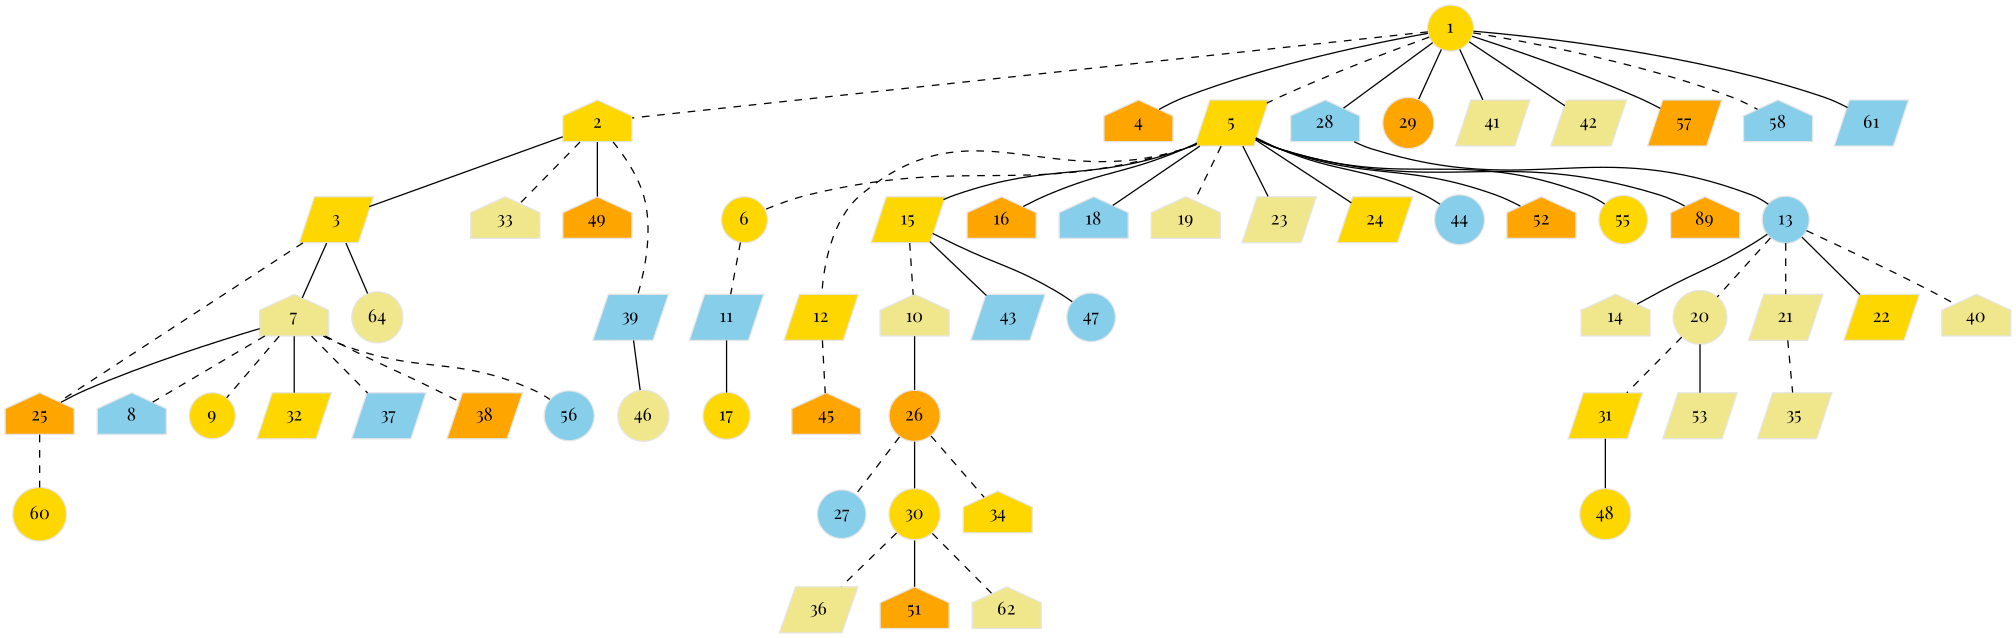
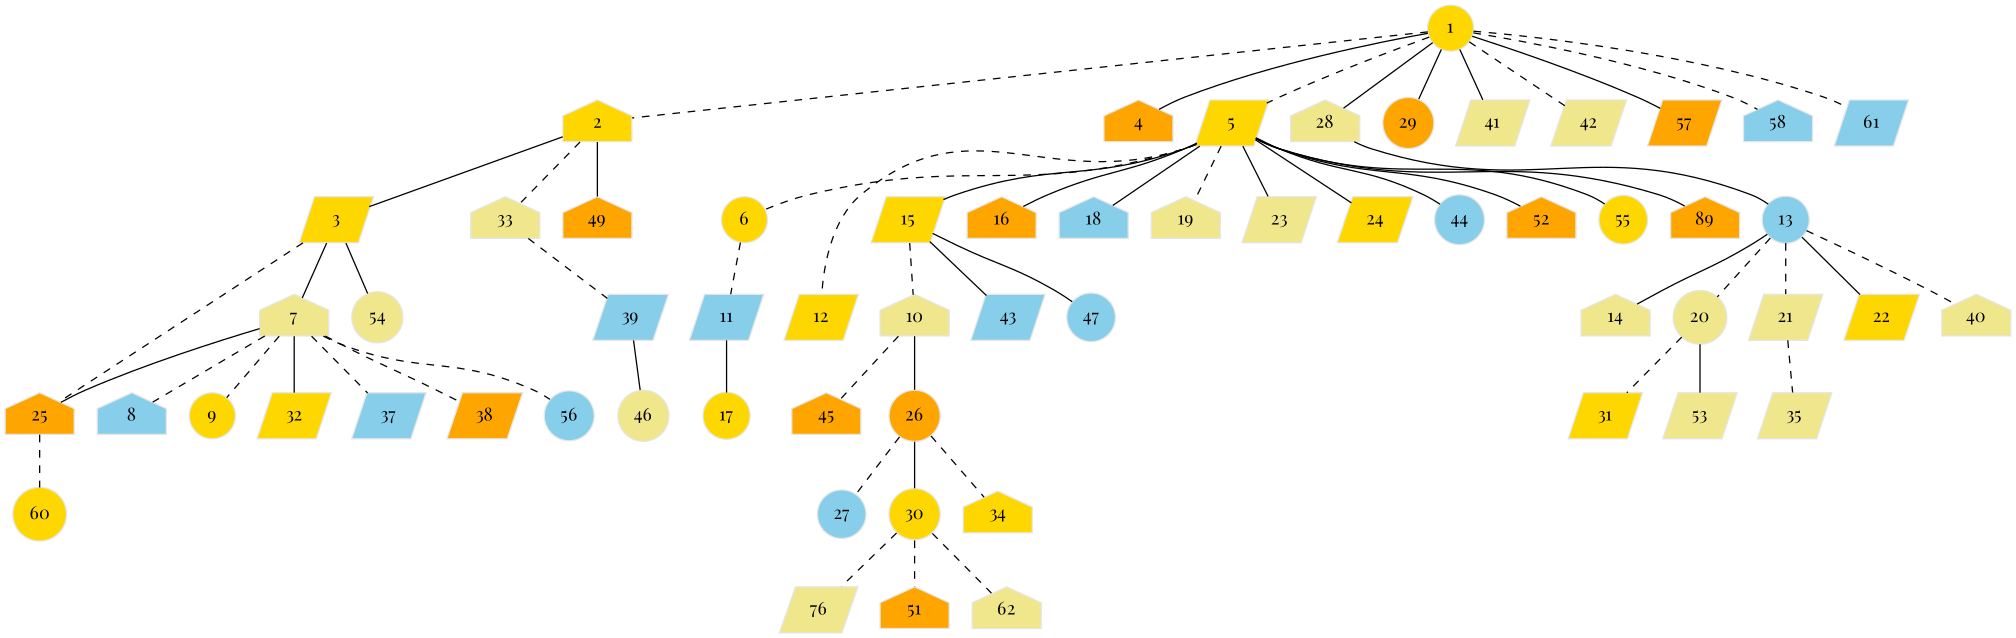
edge "1" -- "61": style solid -> dashed
edge "1" -- "42": style solid -> dashed
node "28": fillcolor skyblue -> khaki
edge "2" -- "39": now "33" -- "39"
node "64": label "64" -> "54"
edge "12" -- "45": now "10" -- "45"
node "48": removed
edge "30" -- "51": style solid -> dashed
node "36": label "36" -> "76"
